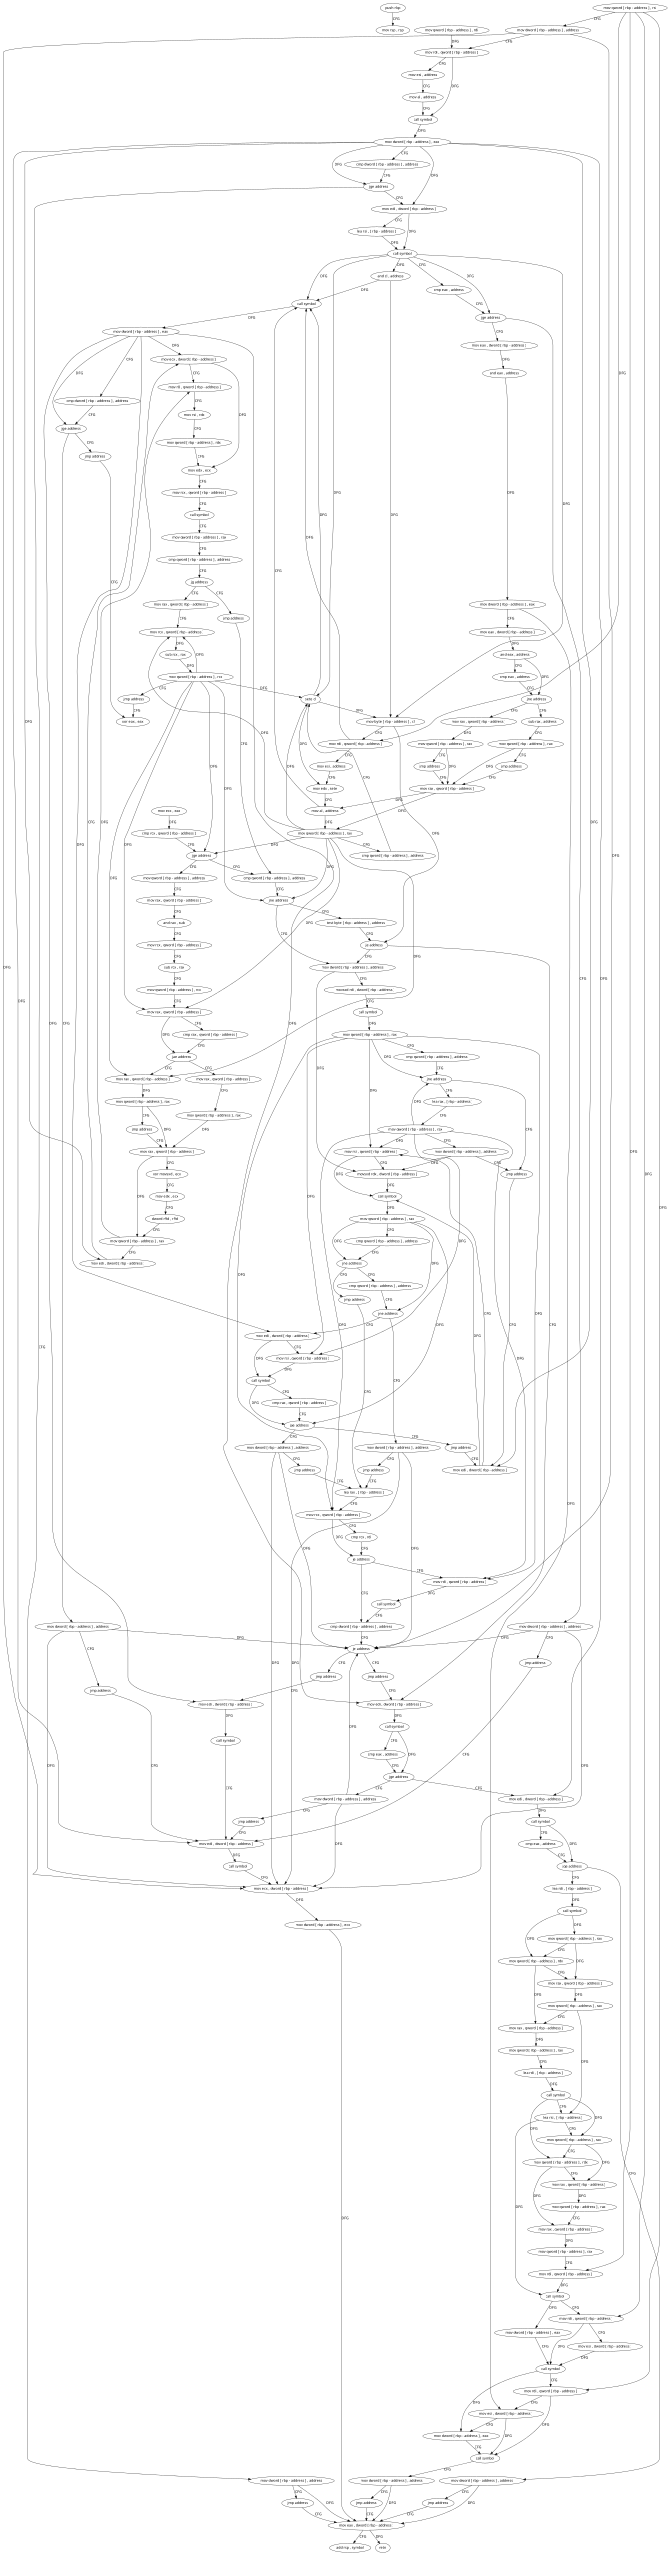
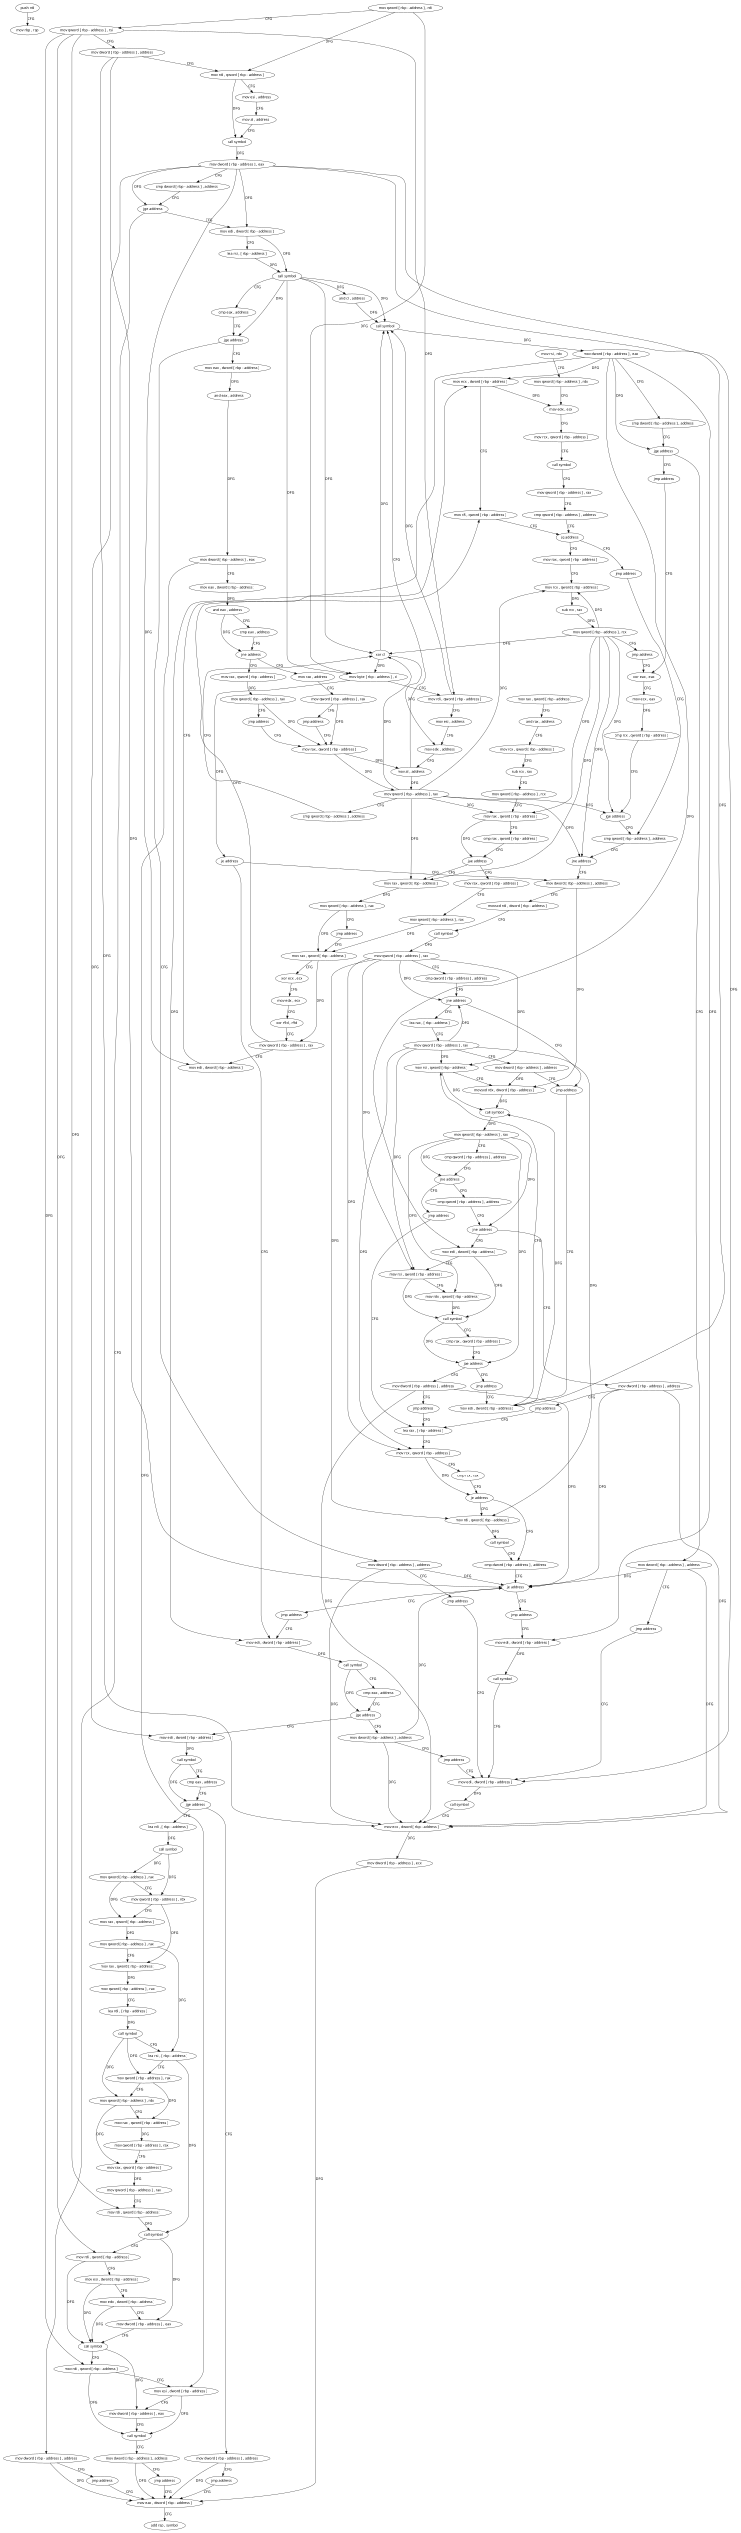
node "push rbp": label "push rbp" -> "push rdi"
edge "mov qword [ rbp - address ] , rdi" -> "mov qword [ rbp - address ] , rsi": added, label "CFG"
node "mov rsp , rsp": label "mov rsp , rsp" -> "mov rbp , rsp"
edge "mov r8 , qword [ rbp - address ]" -> "mov rsi , rdx": now "mov r8 , qword [ rbp - address ]" -> "jg address"
edge "and cl , address" -> "mov byte [ rbp - address ] , cl": now "mov qword [ rbp - address ] , rdi" -> "mov byte [ rbp - address ] , cl"
edge "xor eax , eax" -> "mov ecx , eax": added, label "CFG"
node "sete cl": label "sete cl" -> "xor cl"
node "sub rax , address": label "sub rax , address" -> "mov rax , address"
node "mov edx , sete": label "mov edx , sete" -> "mov edx , address"
node "mov qword [ rbp - address ] , address": removed
node "and rax , sub": label "and rax , sub" -> "and rax , address"
node "test byte [ rbp - address ] , address": removed
node "xor movsxd , ecx": label "xor movsxd , ecx" -> "xor ecx , ecx"
node "dword r9d , r9d": label "dword r9d , r9d" -> "xor r9d , r9d"
node "mov rdx , qword [ rbp - address ]": added
node "cmp rcx , rdi": label "cmp rcx , rdi" -> "cmp rcx , rax"
node "mov edx , dword [ rbp - address ]": added
node "retn": removed
